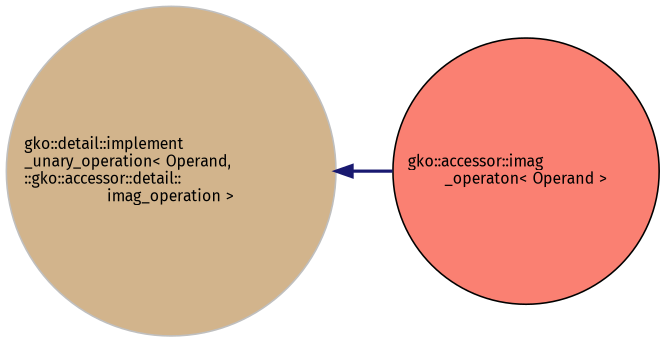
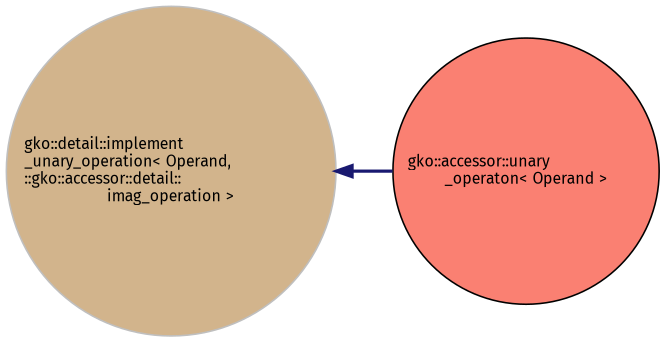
node "gko::accessor::imag _operaton< Operand >": label "gko::accessor::imag _operaton< Operand >" -> "gko::accessor::unary _operaton< Operand >"
